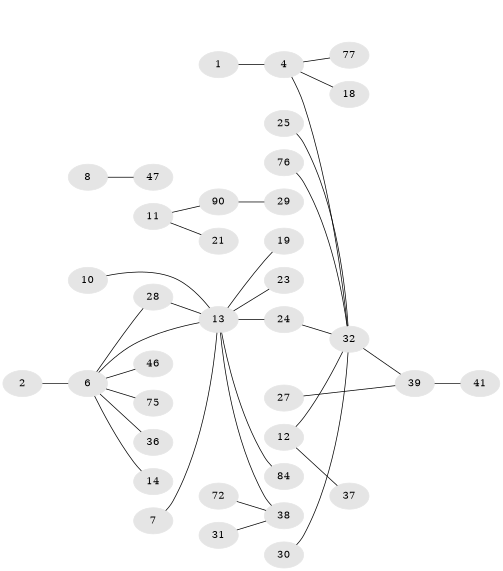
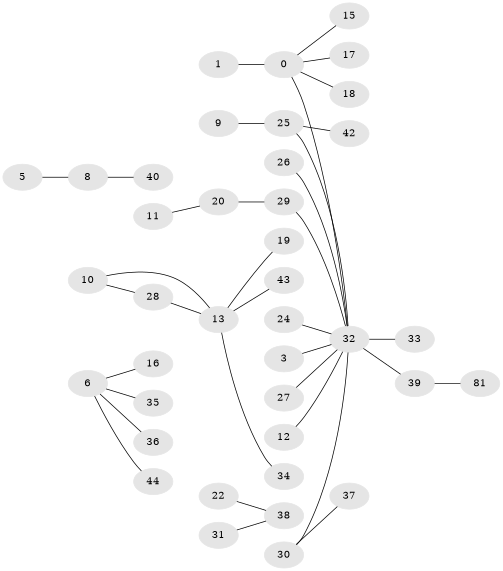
node "15": added
node "77": label "77" -> "17"
node "4": label "4" -> "0"
node "9": added
node "42": added
node "76": label "76" -> "26"
node "5": added
node "47": label "47" -> "40"
node "90": label "90" -> "20"
node "21": removed
edge "29" -- "32": added
node "23": label "23" -> "43"
edge "13" -- "24": removed
edge "13" -- "6": removed
node "33": added
edge "28" -- "6": now "28" -- "10"
node "3": added
node "46": label "46" -> "16"
node "2": removed
node "41": label "41" -> "81"
edge "39" -- "27": now "32" -- "27"
node "75": label "75" -> "35"
edge "13" -- "38": removed
edge "12" -- "37": now "30" -- "37"
node "84": label "84" -> "34"
node "14": label "14" -> "44"
node "72": label "72" -> "22"
node "7": removed
